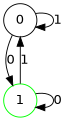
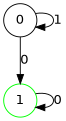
edge "1" -> "0": removed, label "1"
